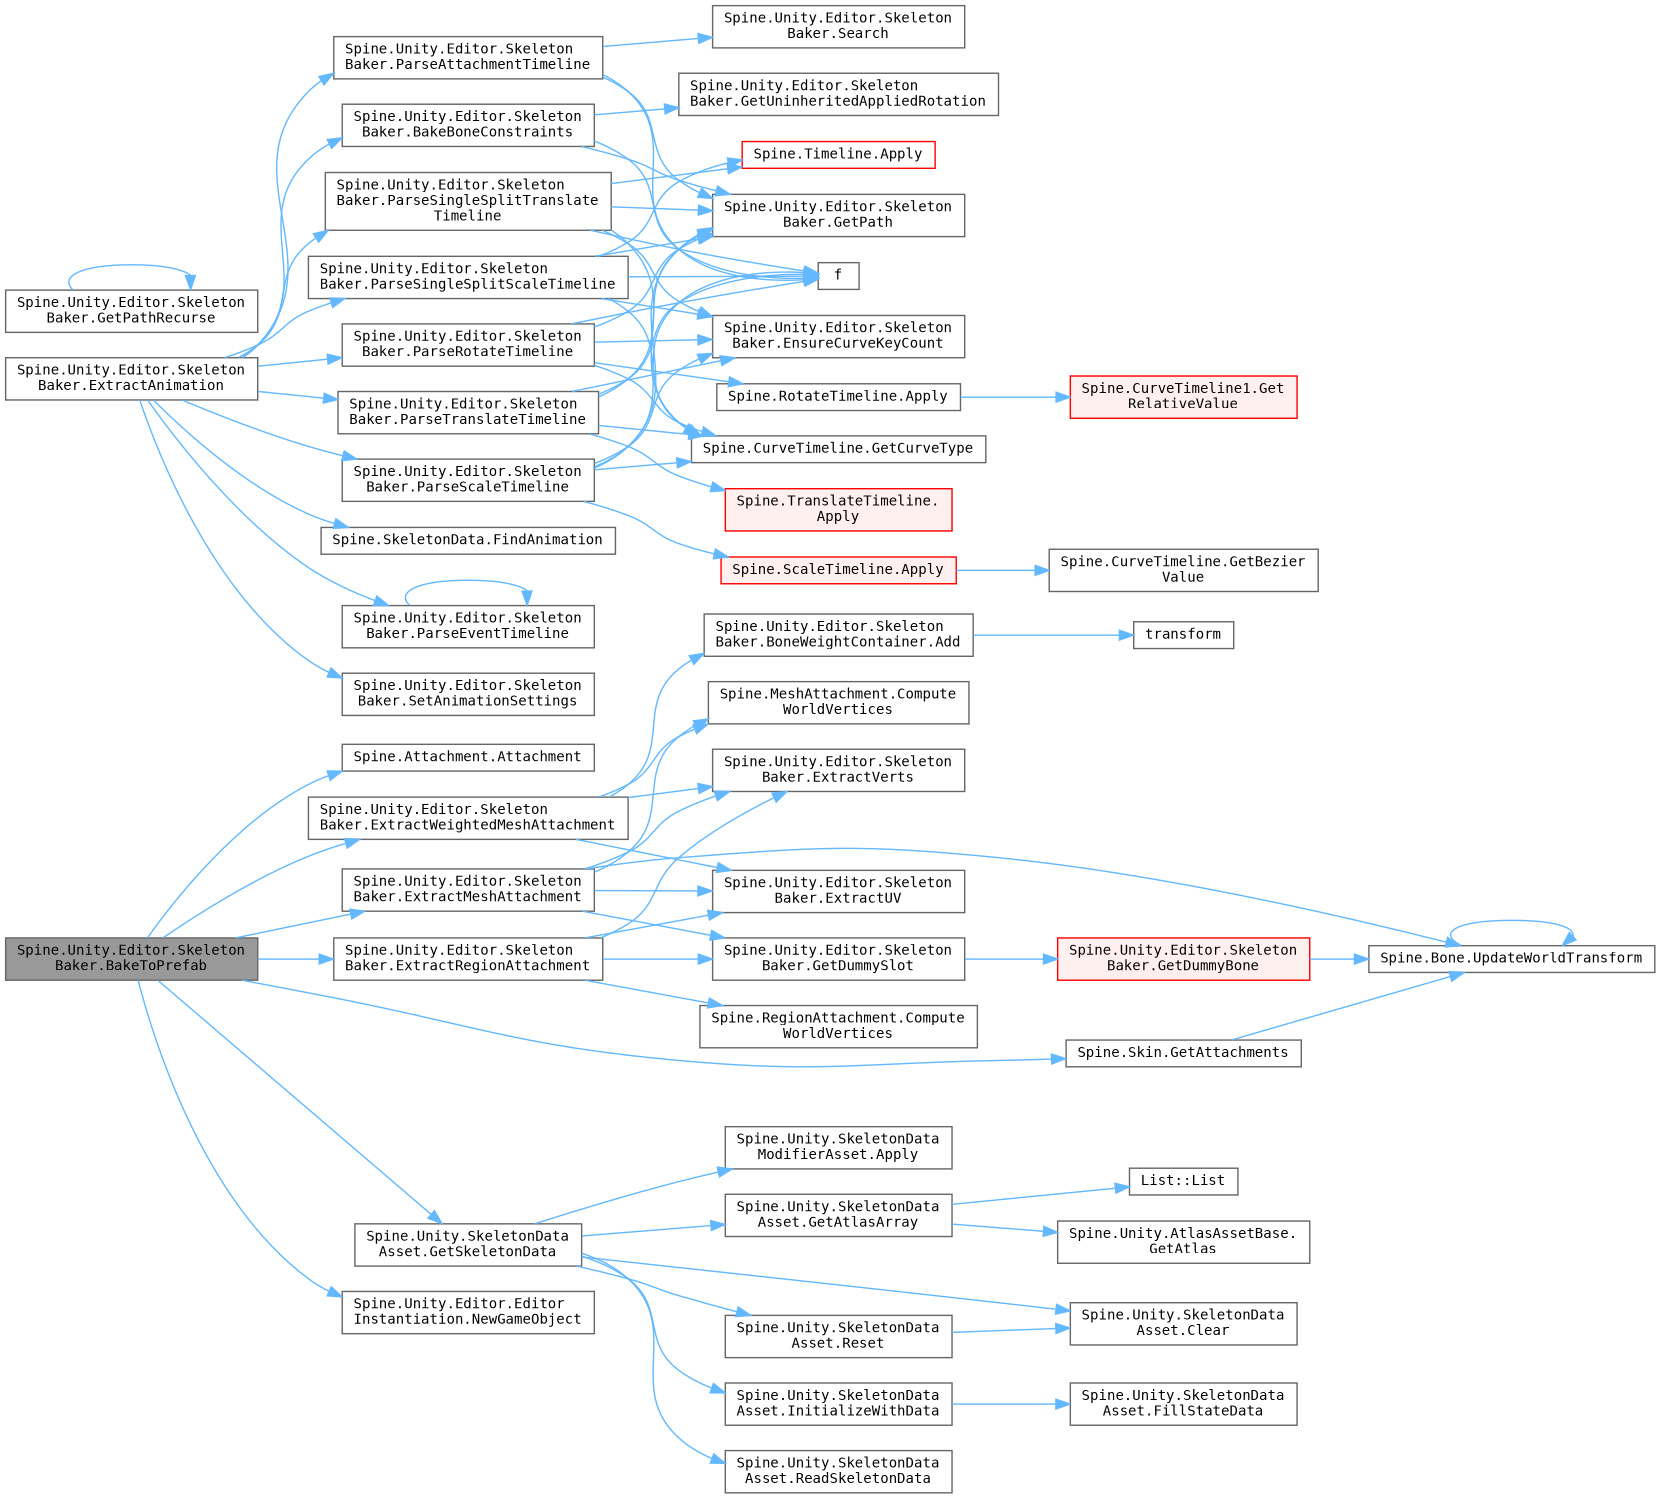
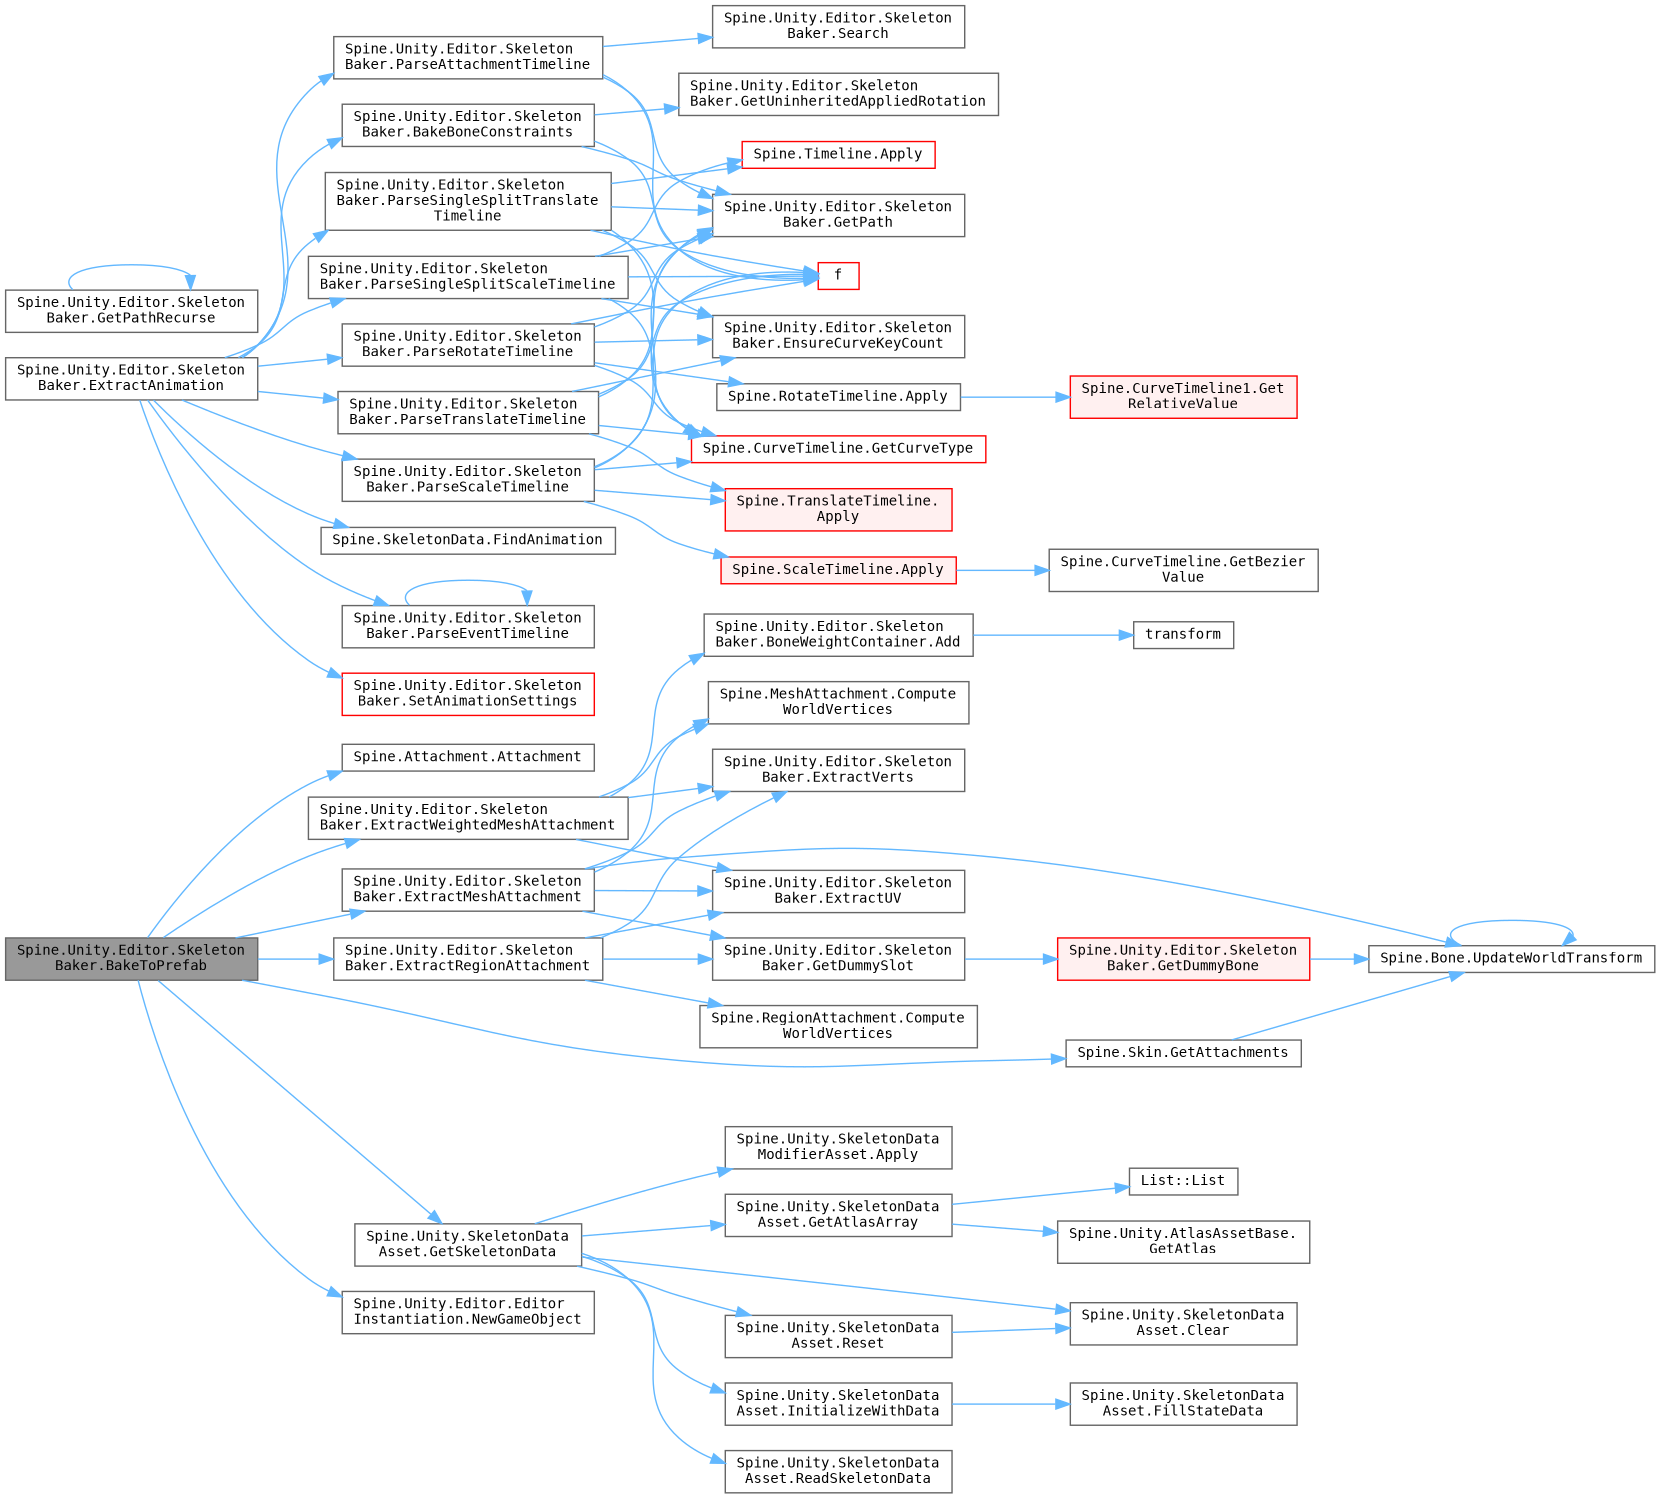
node "f": color grey40 -> red
edge "Spine.Unity.Editor.Skeleton Baker.ParseScaleTimeline" -> "Spine.Unity.Editor.Skeleton Baker.EnsureCurveKeyCount": now "Spine.Unity.Editor.Skeleton Baker.ParseScaleTimeline" -> "Spine.TranslateTimeline. Apply"
node "Spine.CurveTimeline.GetCurveType": color grey40 -> red
node "Spine.Unity.Editor.Skeleton Baker.SetAnimationSettings": color grey40 -> red
